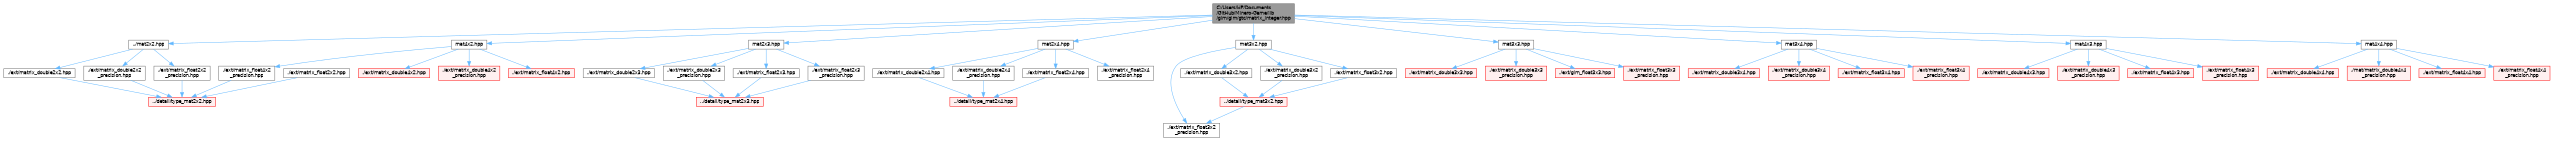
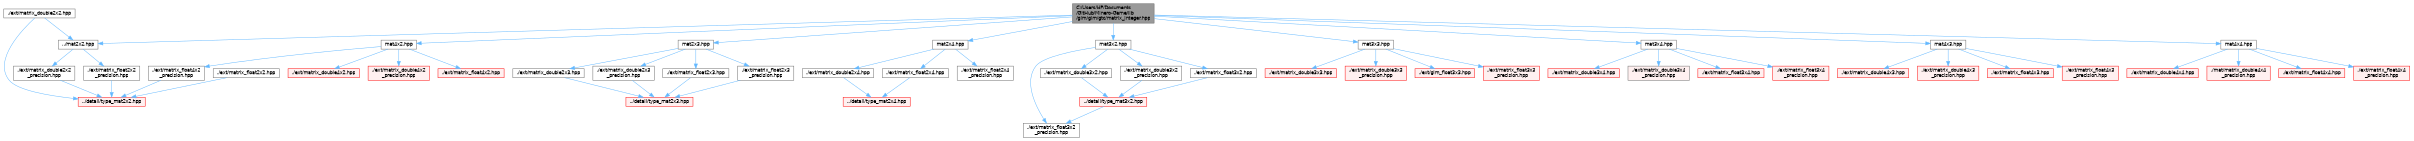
edge "../mat2x2.hpp" -> "./ext/matrix_double2x2.hpp": reversed
node "./ext/matrix_double2x4 _precision.hpp": removed
node "./ext/matrix_double3x4 _precision.hpp": color red -> grey40
